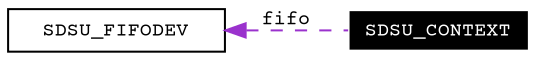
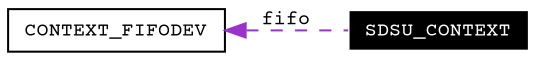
node "SDSU_FIFODEV": label "SDSU_FIFODEV" -> "CONTEXT_FIFODEV"
